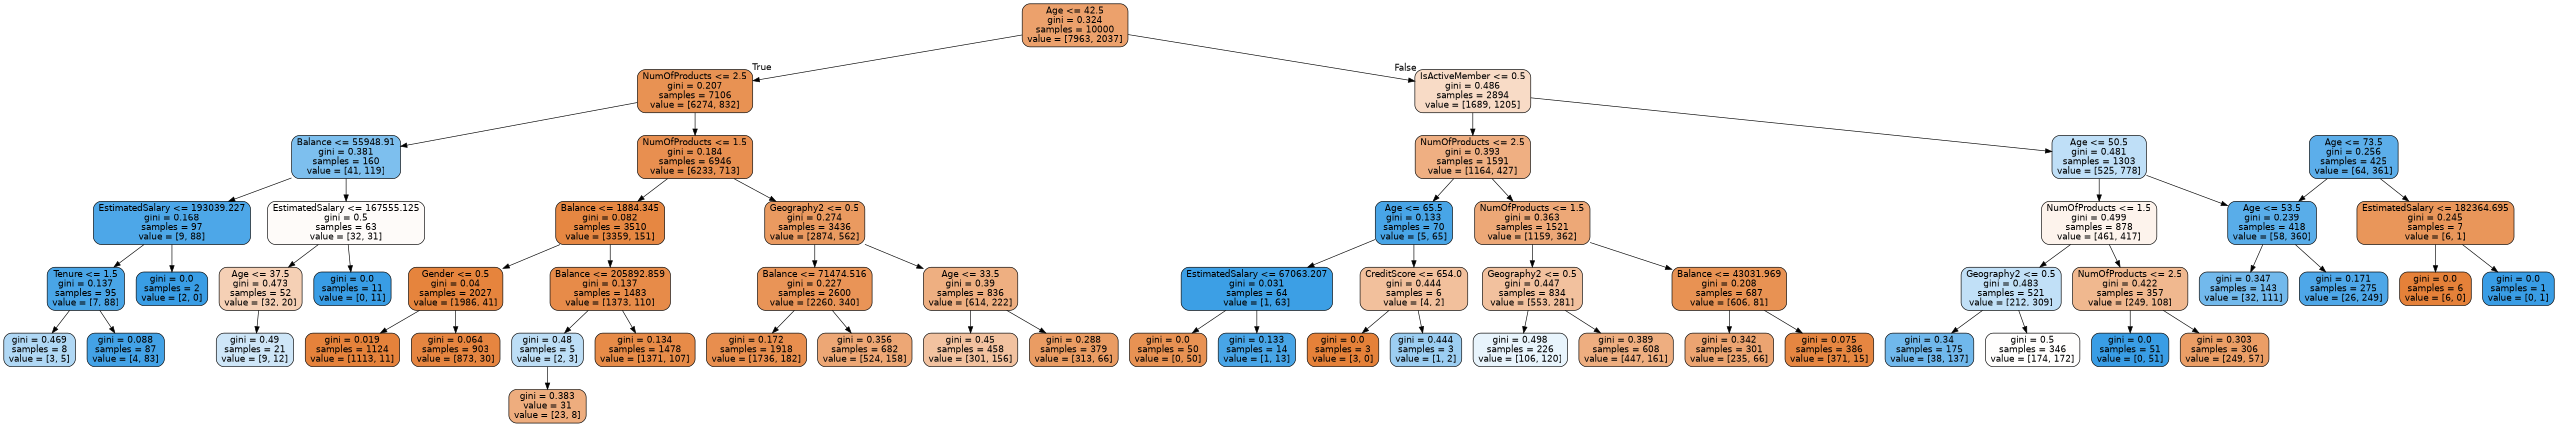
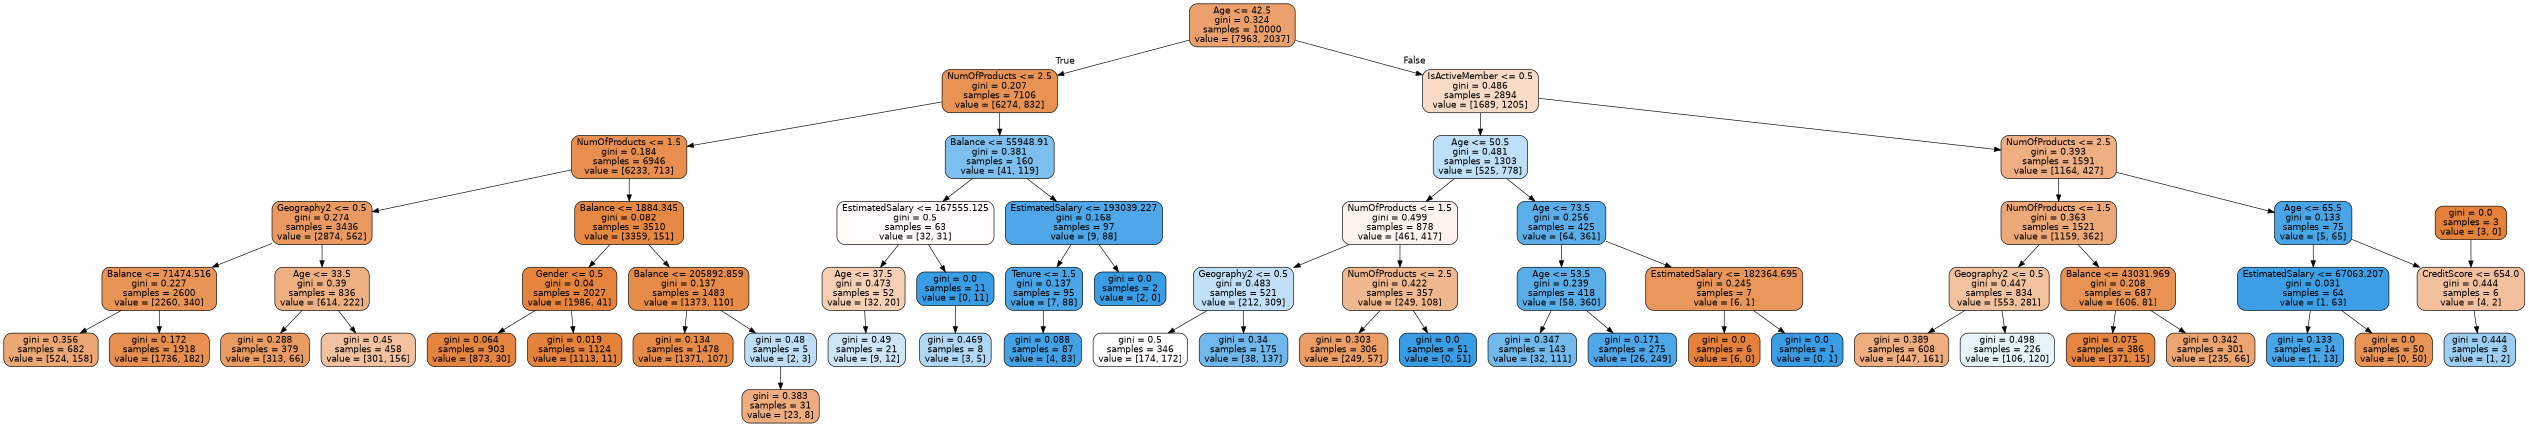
edge "Age <= 50.5 gini = 0.481 samples = 1303 value = [525, 778]" -> "Age <= 53.5 gini = 0.239 samples = 418 value = [58, 360]": now "Age <= 50.5 gini = 0.481 samples = 1303 value = [525, 778]" -> "Age <= 73.5 gini = 0.256 samples = 425 value = [64, 361]"
node "Age <= 65.5 gini = 0.133 samples = 70 value = [5, 65]": label "Age <= 65.5 gini = 0.133 samples = 70 value = [5, 65]" -> "Age <= 65.5 gini = 0.133 samples = 75 value = [5, 65]"
edge "Tenure <= 1.5 gini = 0.137 samples = 95 value = [7, 88]" -> "gini = 0.469 samples = 8 value = [3, 5]": now "gini = 0.0 samples = 11 value = [0, 11]" -> "gini = 0.469 samples = 8 value = [3, 5]"
edge "CreditScore <= 654.0 gini = 0.444 samples = 6 value = [4, 2]" -> "gini = 0.0 samples = 3 value = [3, 0]": reversed
node "gini = 0.383 value = 31 value = [23, 8]": label "gini = 0.383 value = 31 value = [23, 8]" -> "gini = 0.383 samples = 31 value = [23, 8]"
